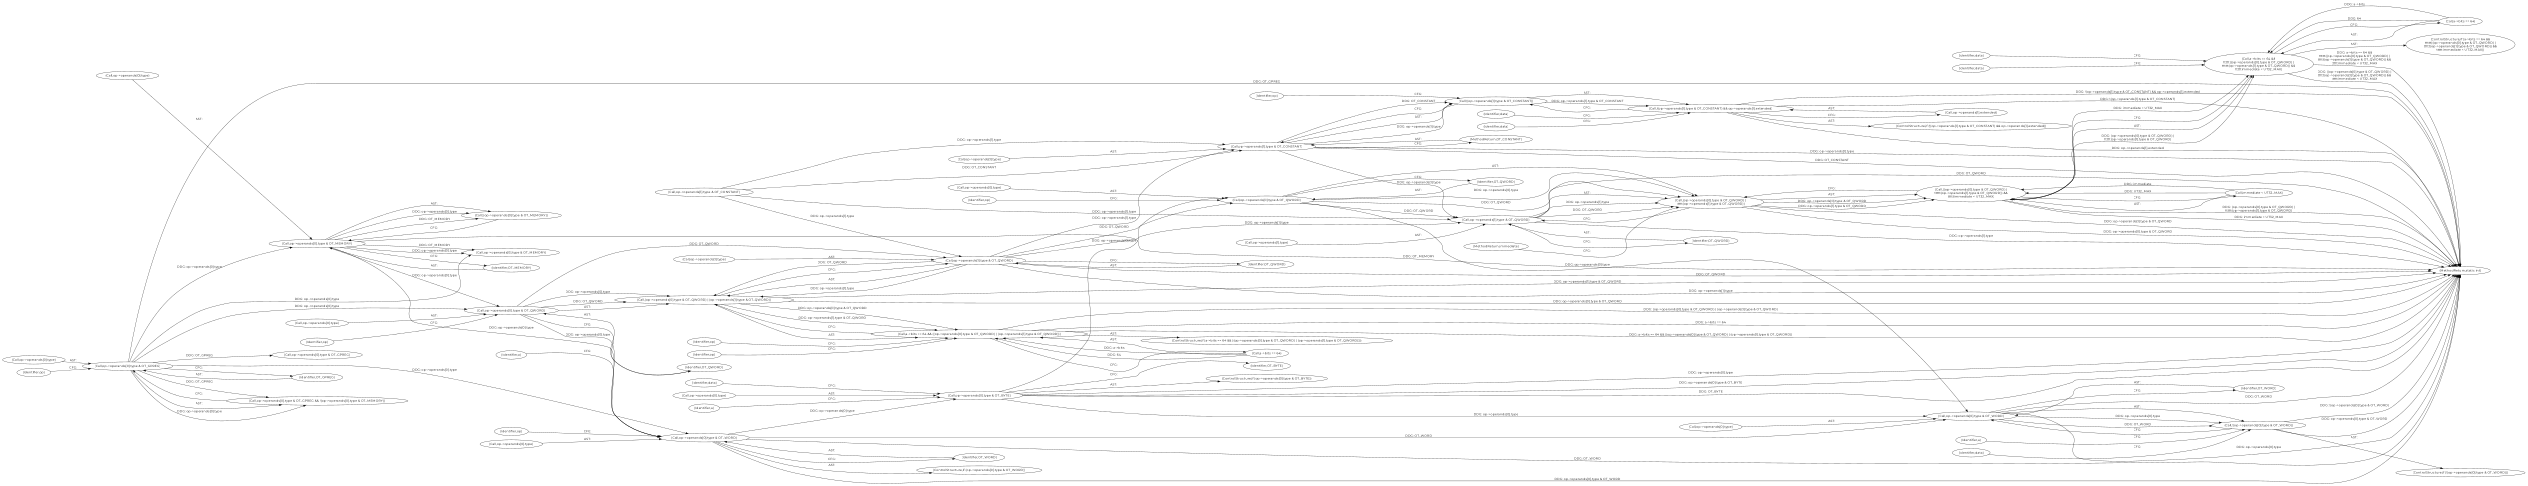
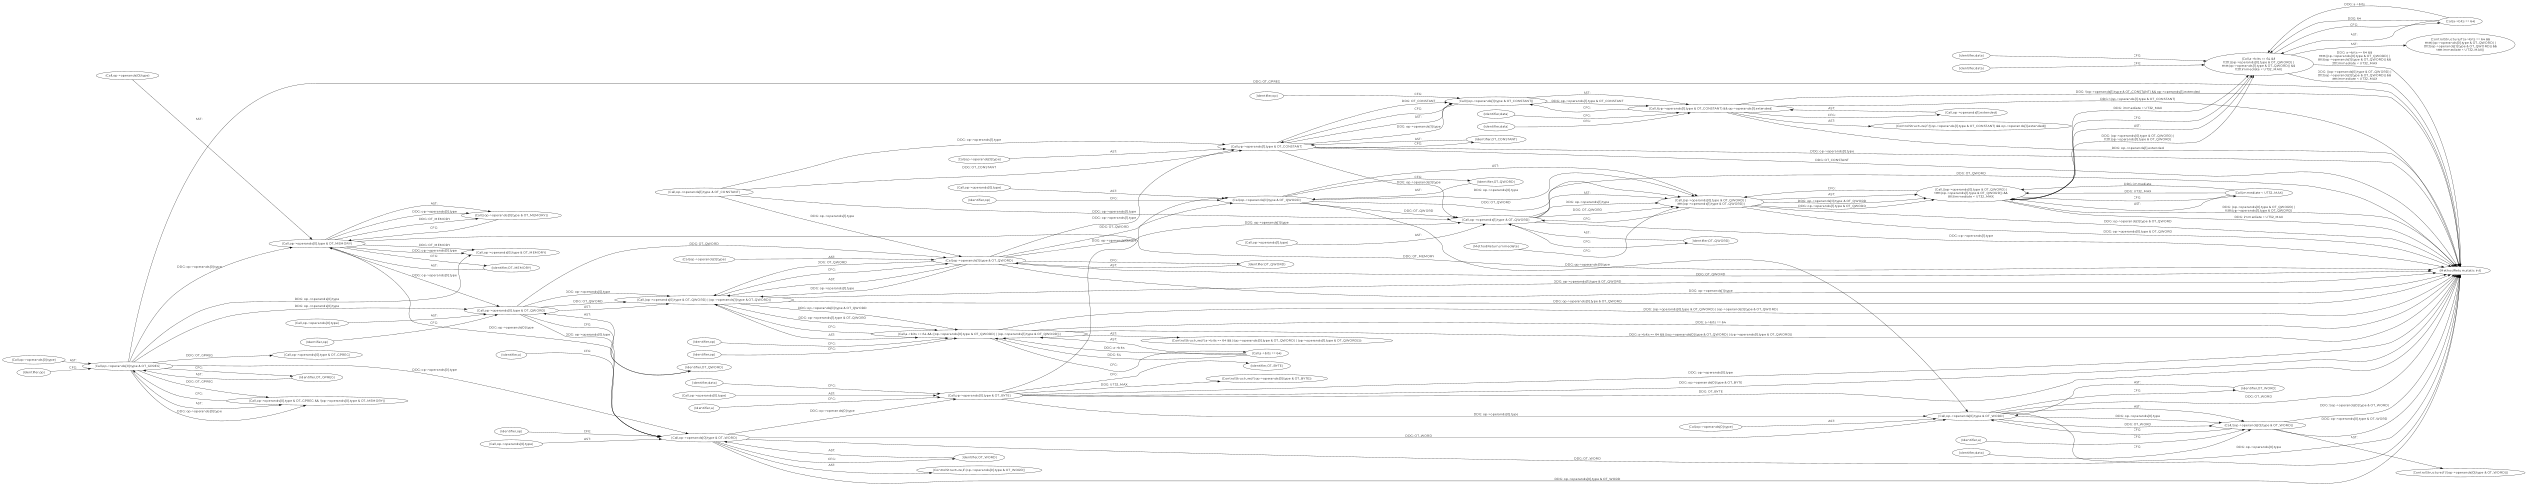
node "(MethodReturn,OT_CONSTANT)": label "(MethodReturn,OT_CONSTANT)" -> "(Identifier,OT_CONSTANT)"
edge "(Call,op->operands[0].type & OT_BYTE)" -> "(ControlStructure,if (op->operands[0].type & OT_BYTE))": label "AST: " -> "DDG: UT32_MAX"
